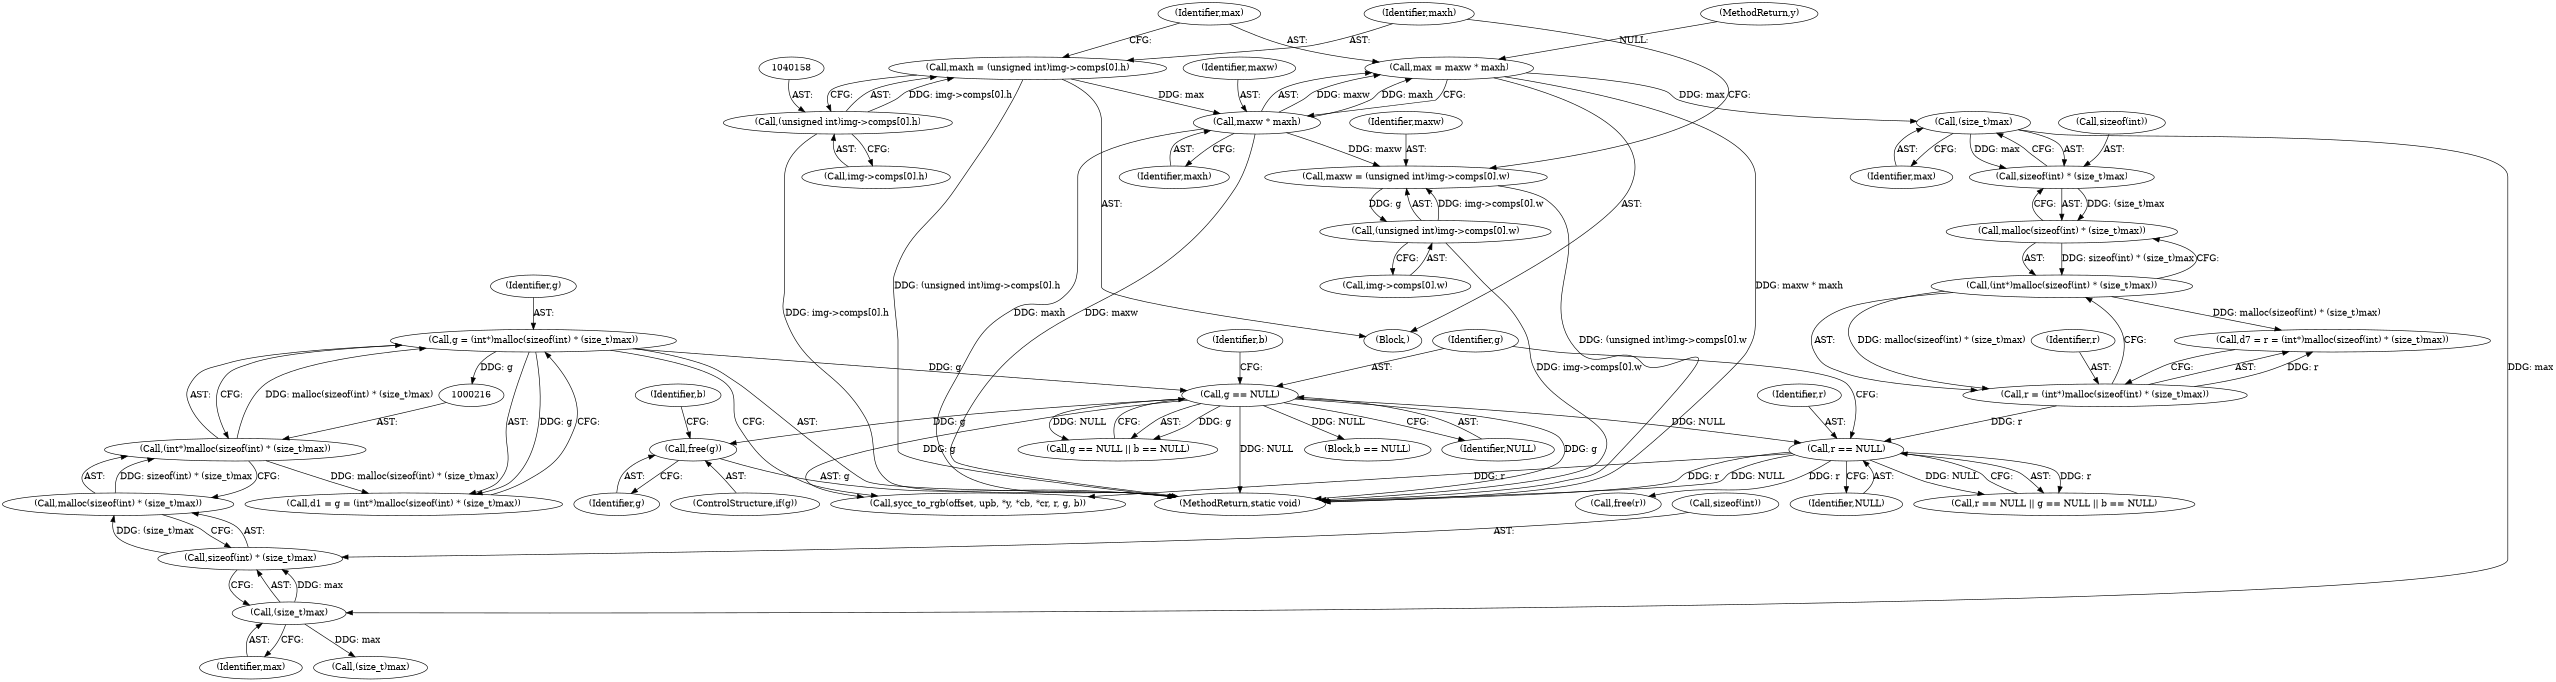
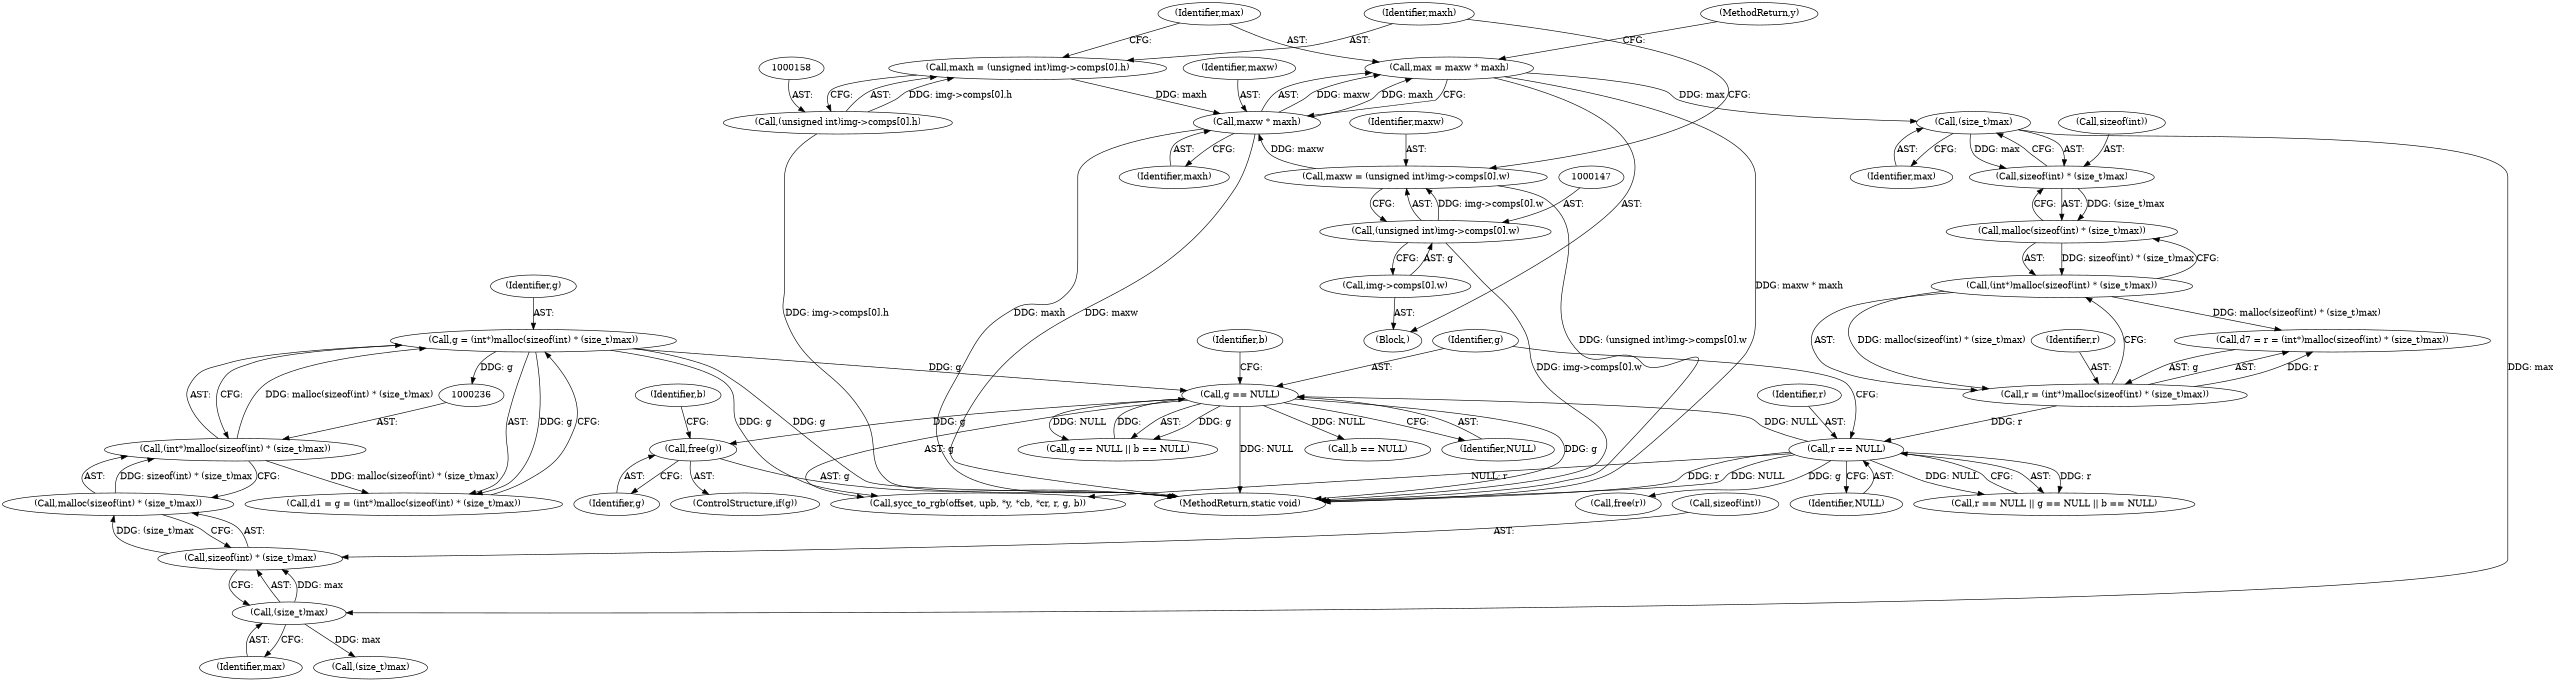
edge "(MethodReturn,y)" -> "(Call,max = maxw * maxh)": label "NULL: " -> "CFG: "
node "1040158": label "1040158" -> "1000158"
edge "(Call,maxh = (unsigned int)img->comps[0].h)" -> "(Call,maxw * maxh)": label "DDG: max" -> "DDG: maxh"
edge "(Call,maxw * maxh)" -> "(Call,maxw = (unsigned int)img->comps[0].w)": reversed
node "(Call,img->comps[0].h)": removed
node "1000147": added
edge "(Call,maxw = (unsigned int)img->comps[0].w)" -> "(Call,(unsigned int)img->comps[0].w)": label "DDG: g" -> "CFG: "
edge "(Call,img->comps[0].w)" -> "(Call,(unsigned int)img->comps[0].w)": label "AST: " -> "AST: g"
edge "(Call,maxh = (unsigned int)img->comps[0].h)" -> "(Block,)": now "(Call,img->comps[0].w)" -> "(Block,)"
edge "(Call,d7 = r = (int*)malloc(sizeof(int) * (size_t)max))" -> "(Call,r = (int*)malloc(sizeof(int) * (size_t)max))": label "CFG: " -> "AST: g"
edge "(Call,maxh = (unsigned int)img->comps[0].h)" -> "(MethodReturn,static void)": removed, label "DDG: (unsigned int)img->comps[0].h"
node "1000216": label "1000216" -> "1000236"
edge "(Call,g == NULL)" -> "(Call,r == NULL)": reversed
edge "(Call,g = (int*)malloc(sizeof(int) * (size_t)max))" -> "(Call,sycc_to_rgb(offset, upb, *y, *cb, *cr, r, g, b))": label "CFG: " -> "DDG: g"
edge "(Call,g = (int*)malloc(sizeof(int) * (size_t)max))" -> "(MethodReturn,static void)": label "AST: " -> "DDG: g"
edge "(Call,g == NULL || b == NULL)" -> "(Call,g == NULL)": label "CFG: " -> "DDG: "
edge "(Call,g == NULL)" -> "(Call,sycc_to_rgb(offset, upb, *y, *cb, *cr, r, g, b))": label "DDG: g" -> "AST: g"
node "(Block,b == NULL)": label "(Block,b == NULL)" -> "(Call,b == NULL)"
edge "(Call,r == NULL)" -> "(Call,sycc_to_rgb(offset, upb, *y, *cb, *cr, r, g, b))": label "DDG: r" -> "NULL: r"
edge "(Call,r == NULL)" -> "(Call,free(r))": label "DDG: r" -> "DDG: g"
edge "(ControlStructure,if(g))" -> "(Call,free(g))": reversed
